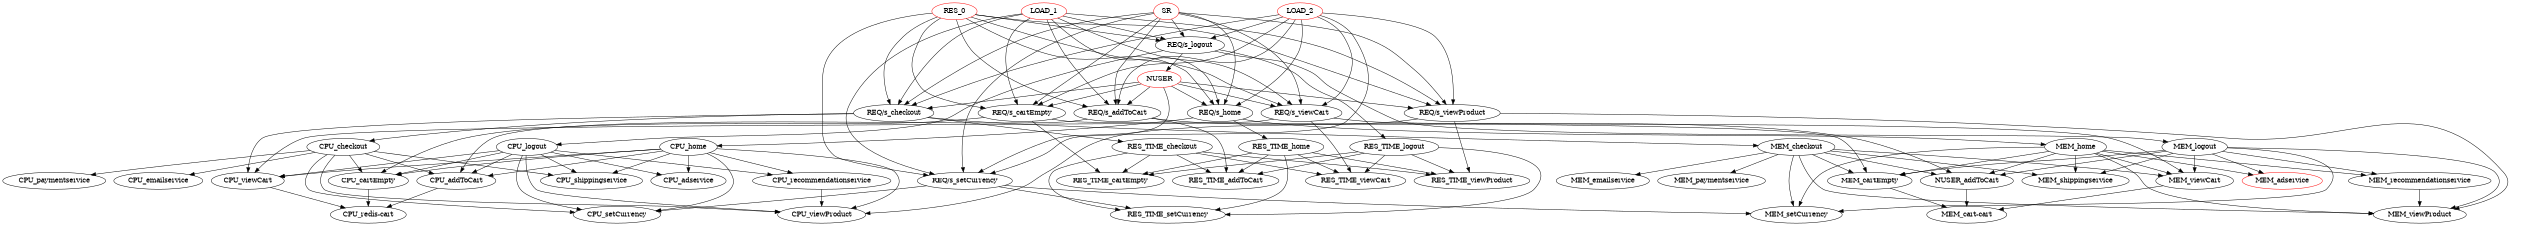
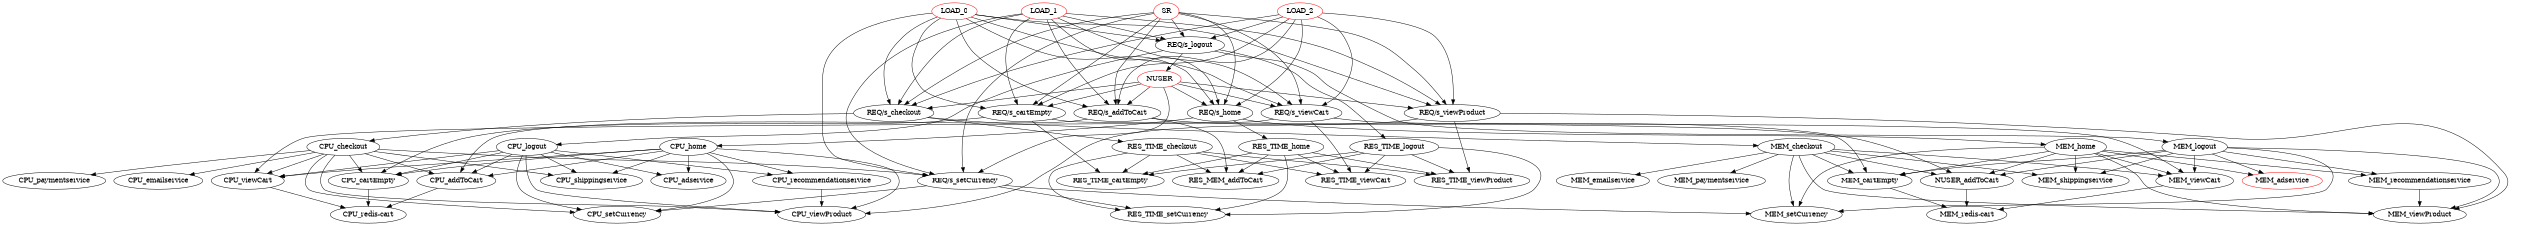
node "RES_0": label "RES_0" -> "LOAD_0"
edge "REQ/s_checkout" -> "CPU_viewCart": now "CPU_checkout" -> "CPU_viewCart"
edge "LOAD_2" -> "REQ/s_setCurrency": now "CPU_checkout" -> "REQ/s_setCurrency"
node "RES_TIME_addToCart": label "RES_TIME_addToCart" -> "RES_MEM_addToCart"
node "MEM_cart-cart": label "MEM_cart-cart" -> "MEM_redis-cart"
